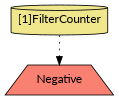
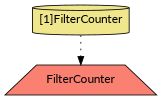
node "Negative": label "Negative" -> "FilterCounter"
